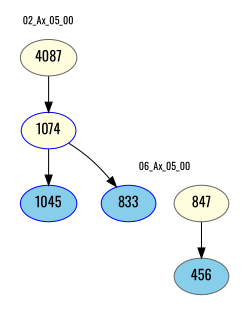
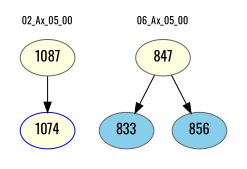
node "4087": label "4087" -> "1087"
edge "1074" -> "833": now "847" -> "833"
node "1045": removed
node "833": color blue -> gray40
node "456": label "456" -> "856"
